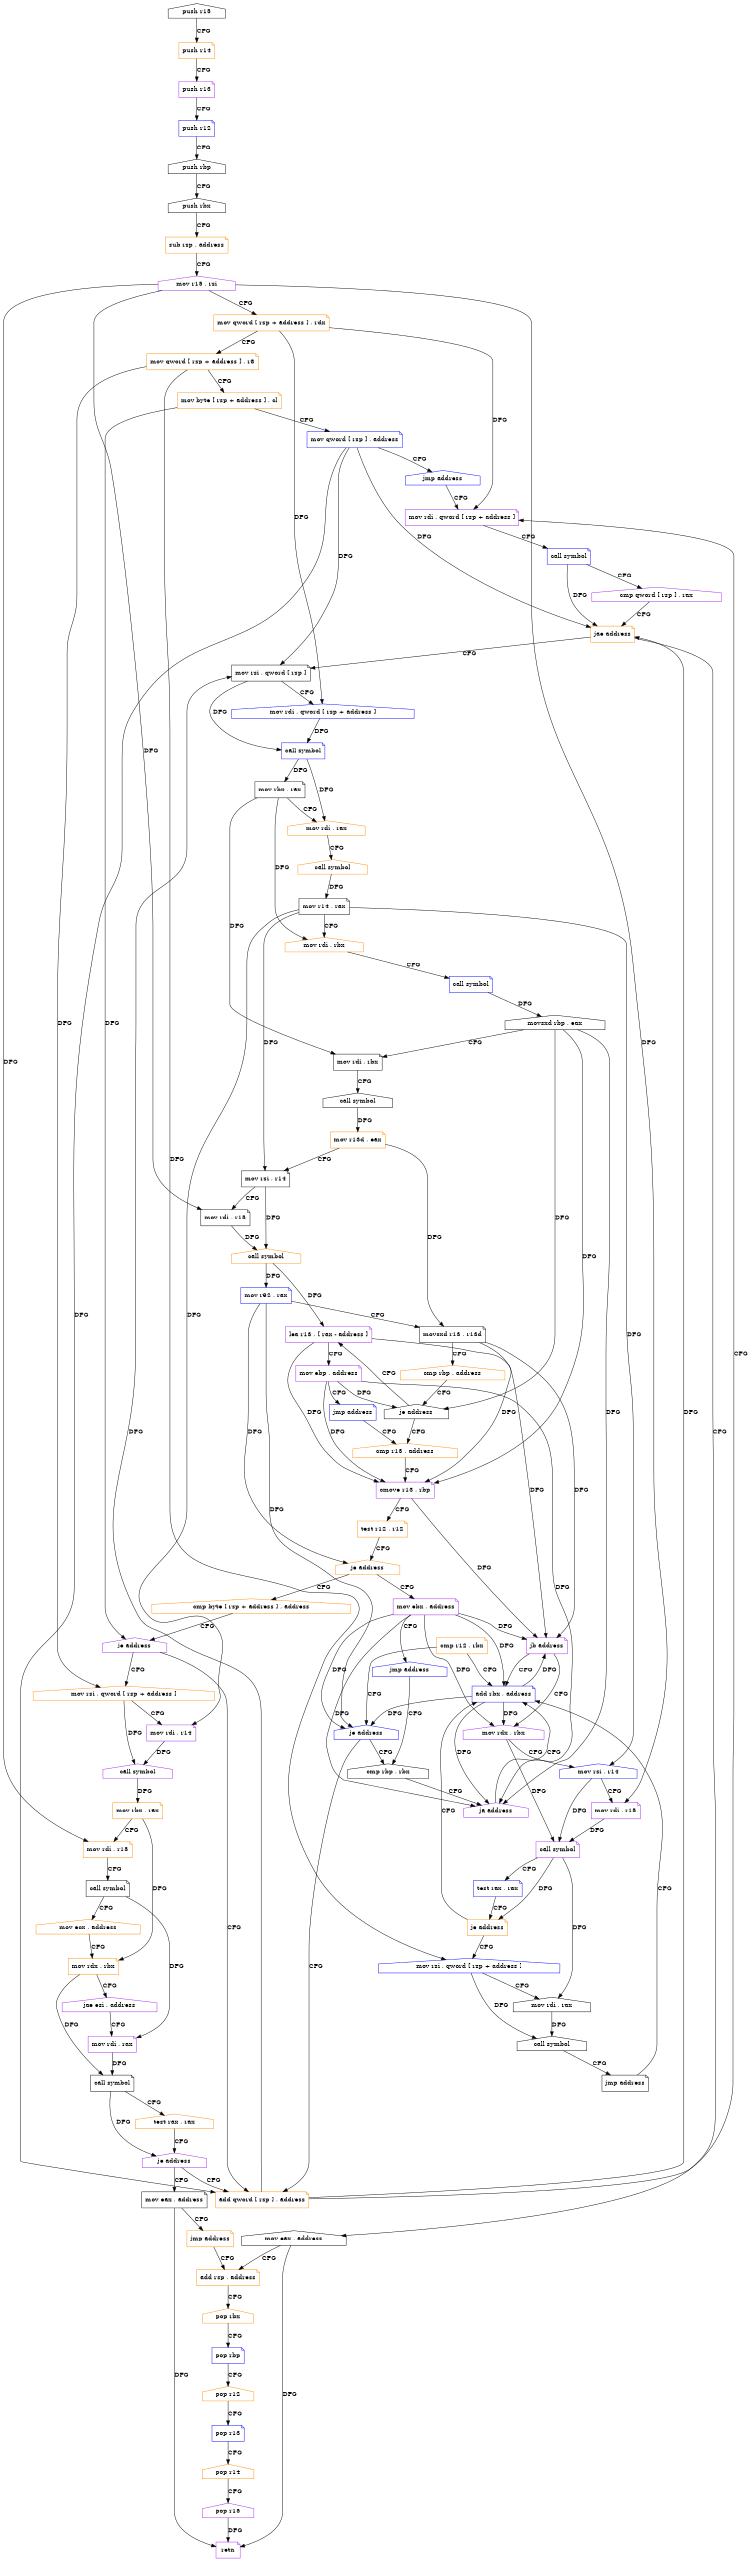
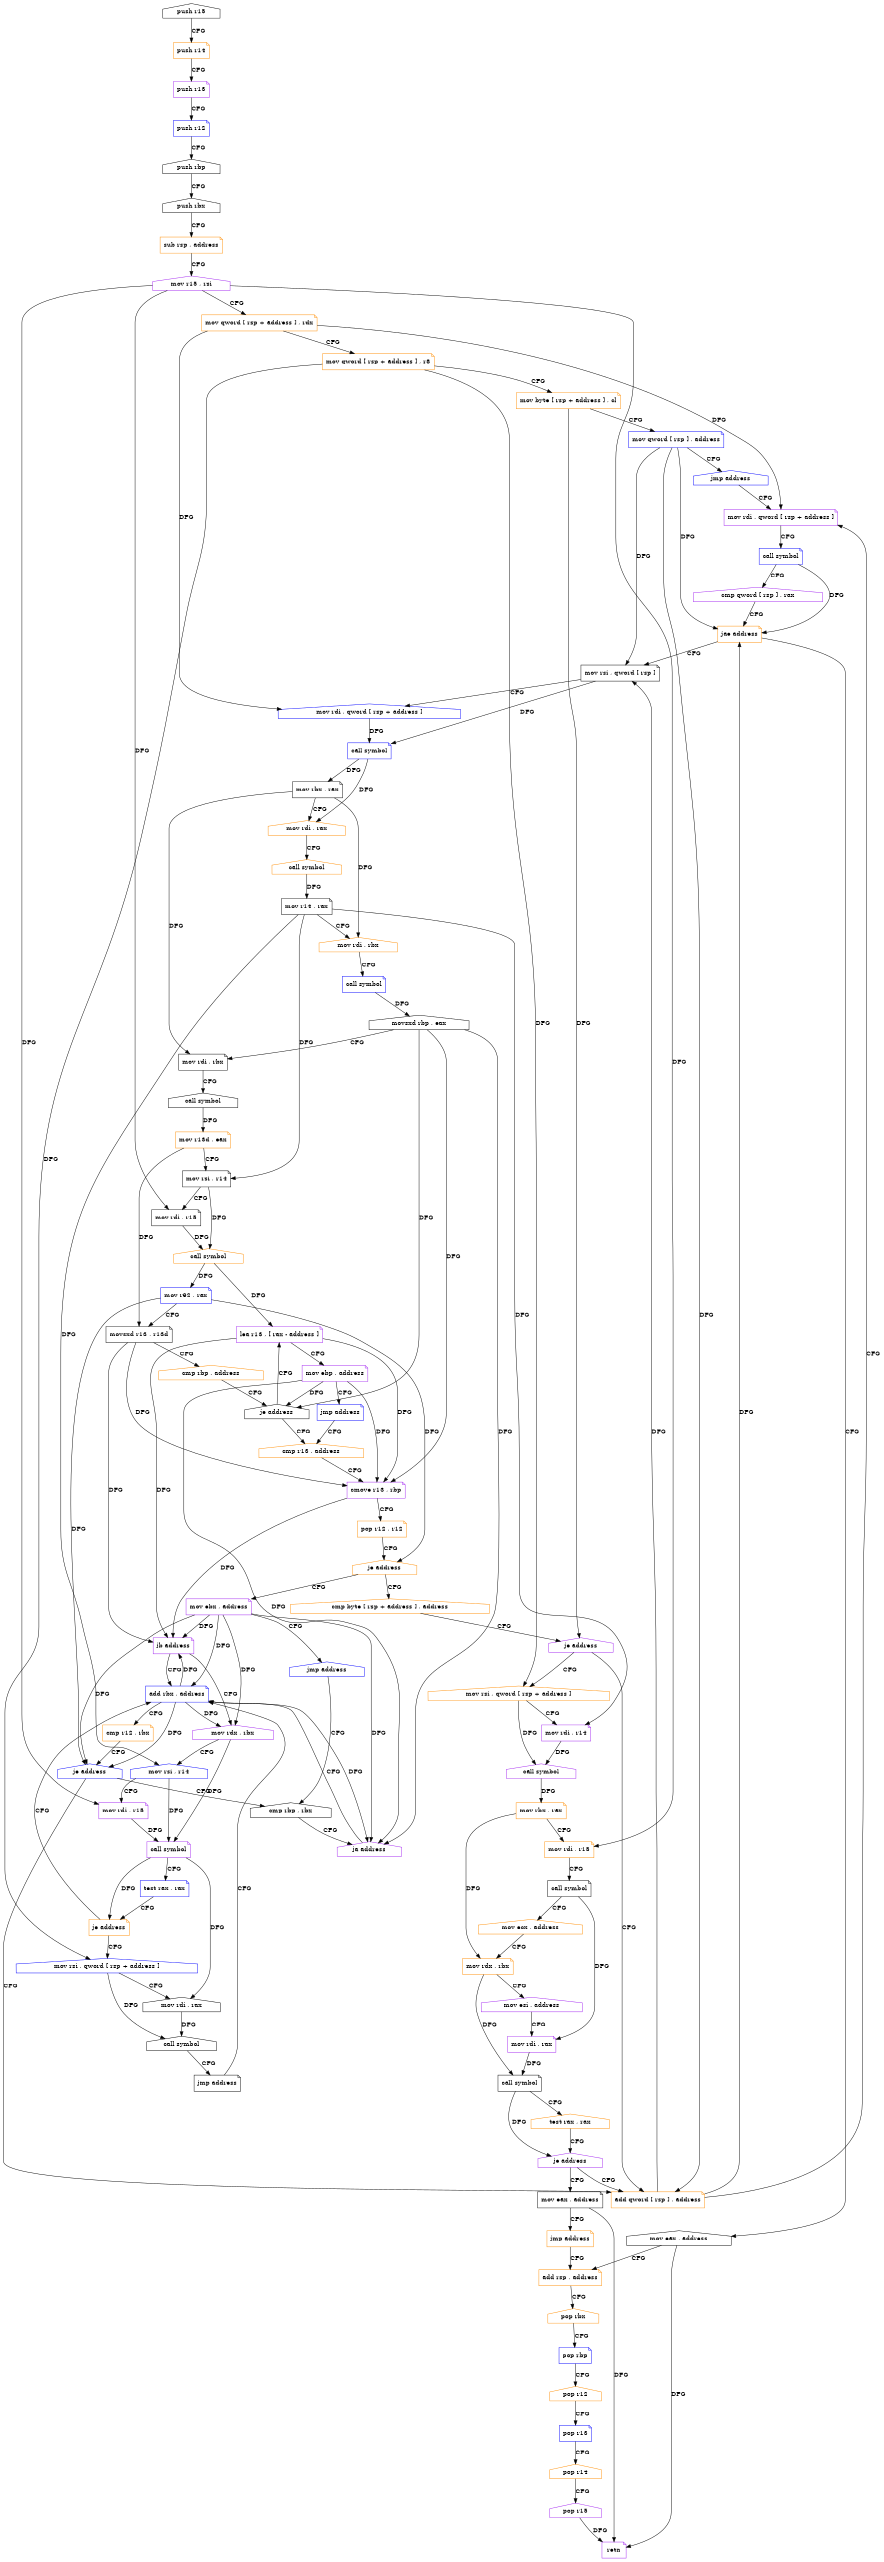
node "test r12 , r12": label "test r12 , r12" -> "pop r12 , r12"
edge "cmp r12 , rbx" -> "add rbx , address": reversed
node "jae esi , address": label "jae esi , address" -> "mov esi , address"
